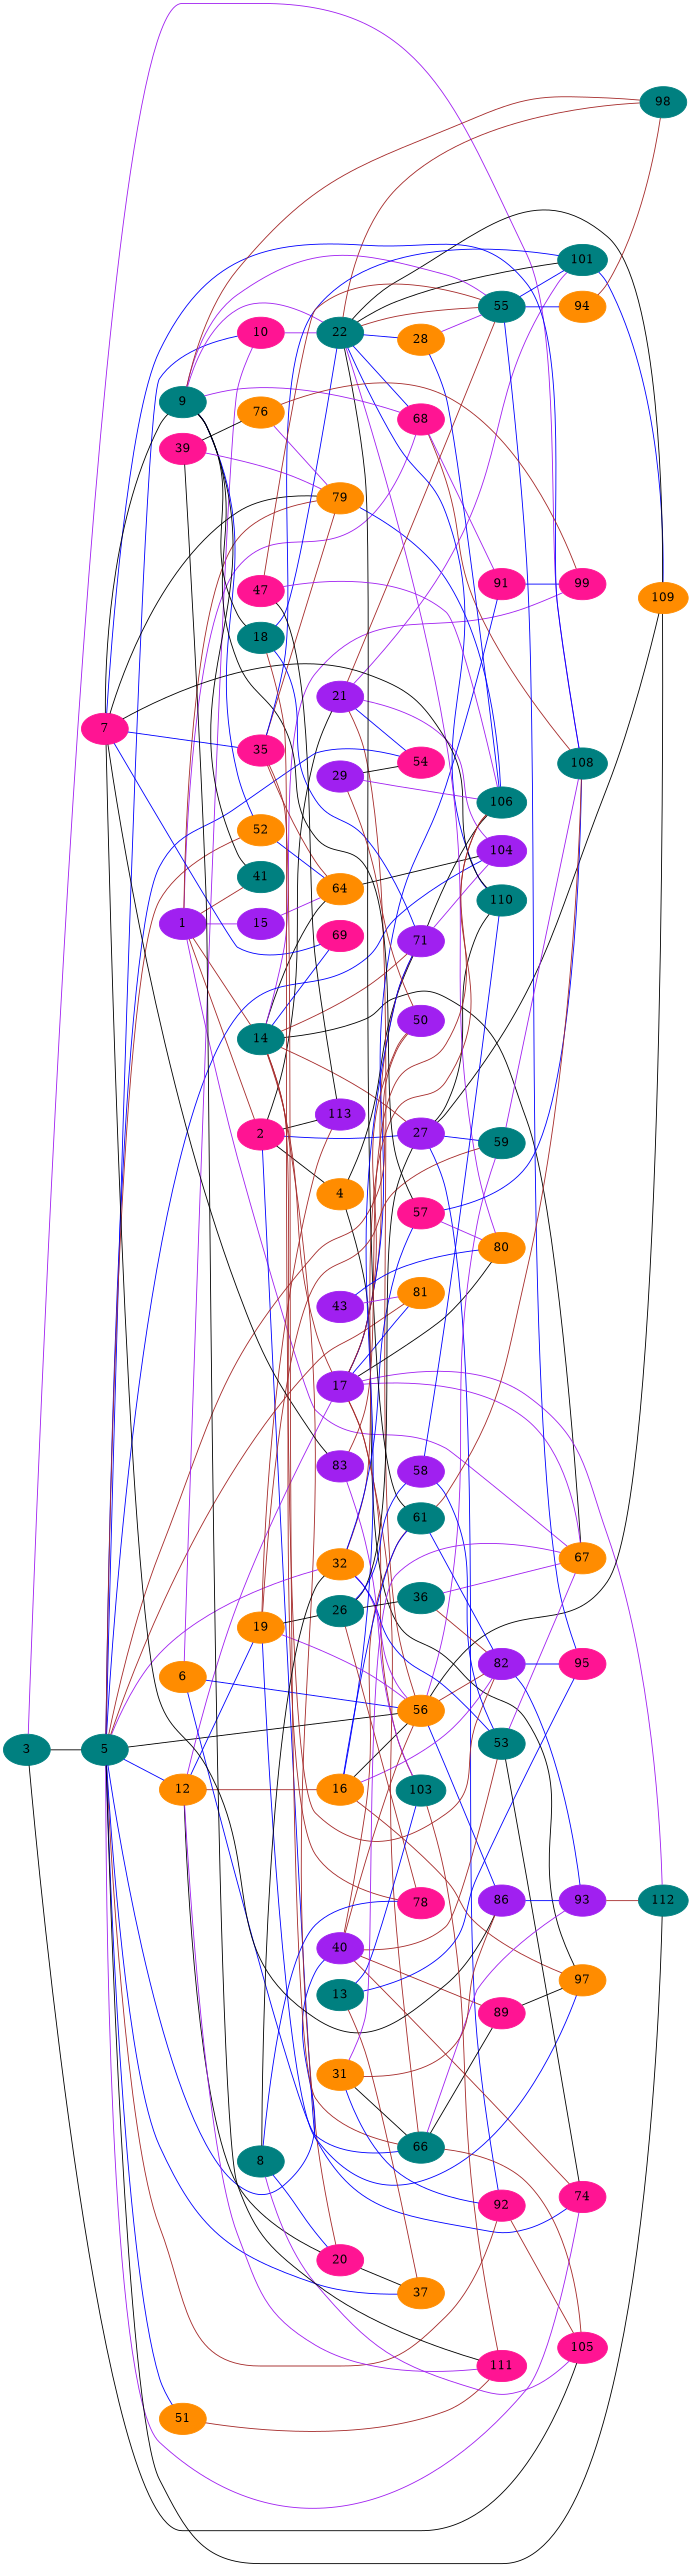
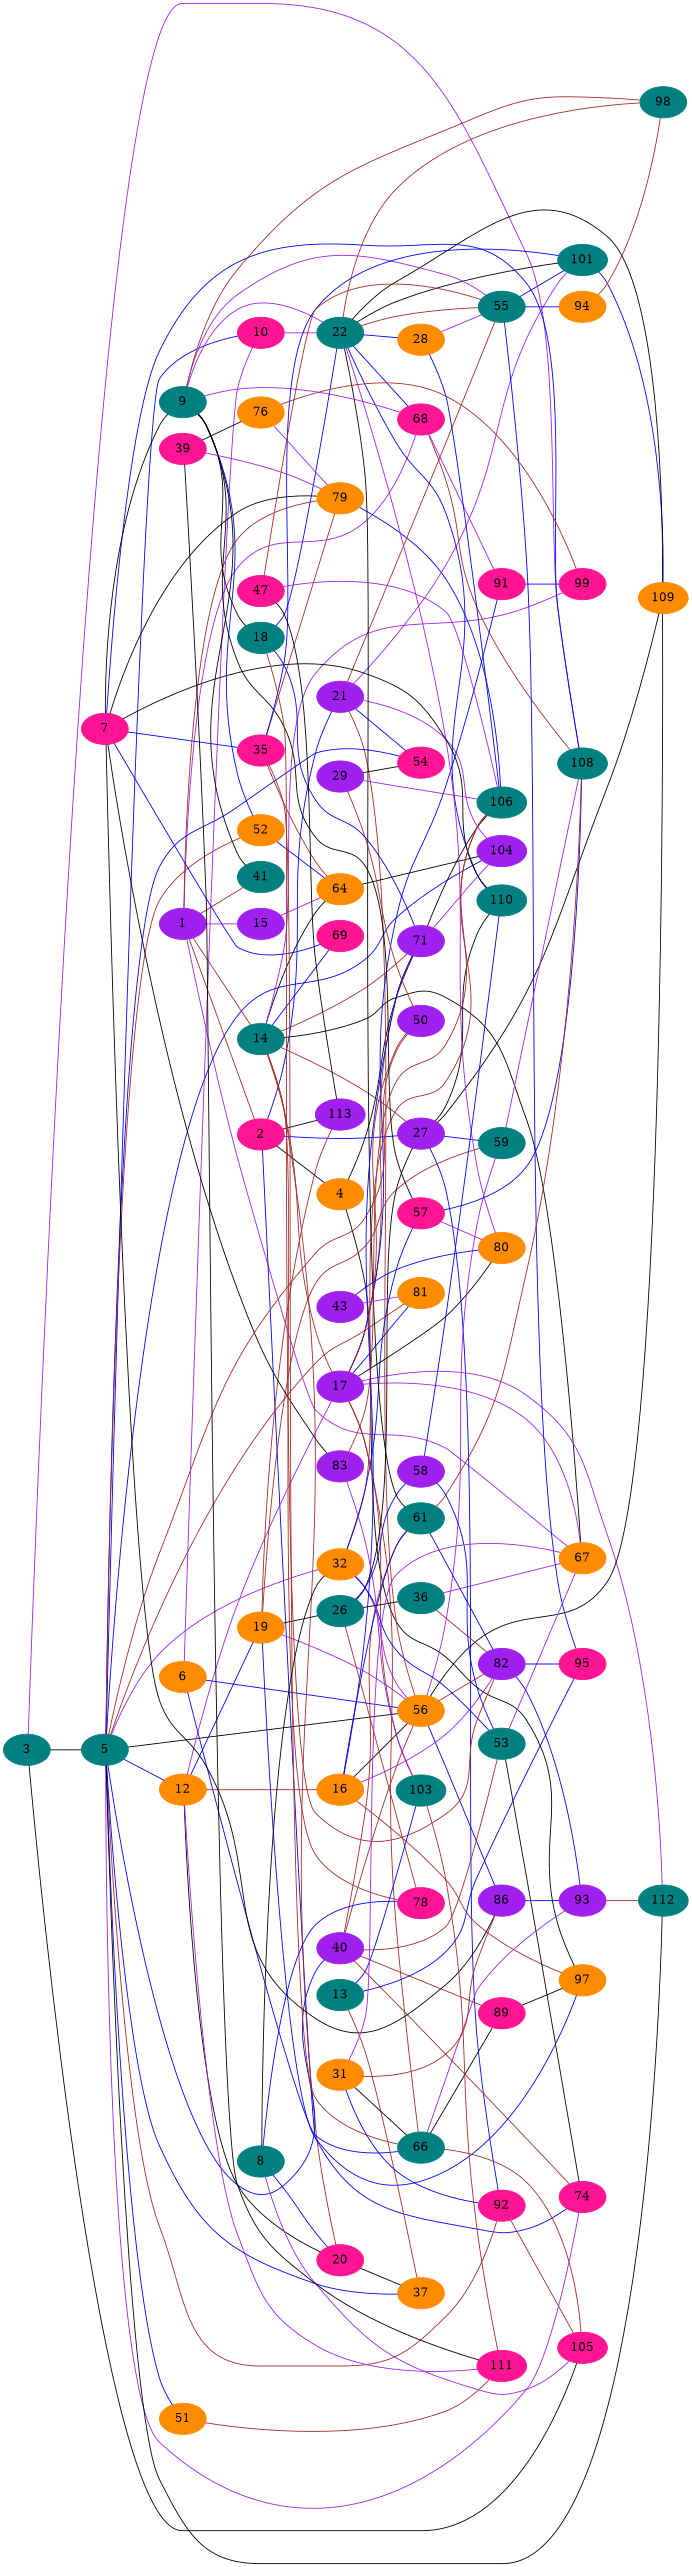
edge "21" -- "2": color black -> blue
